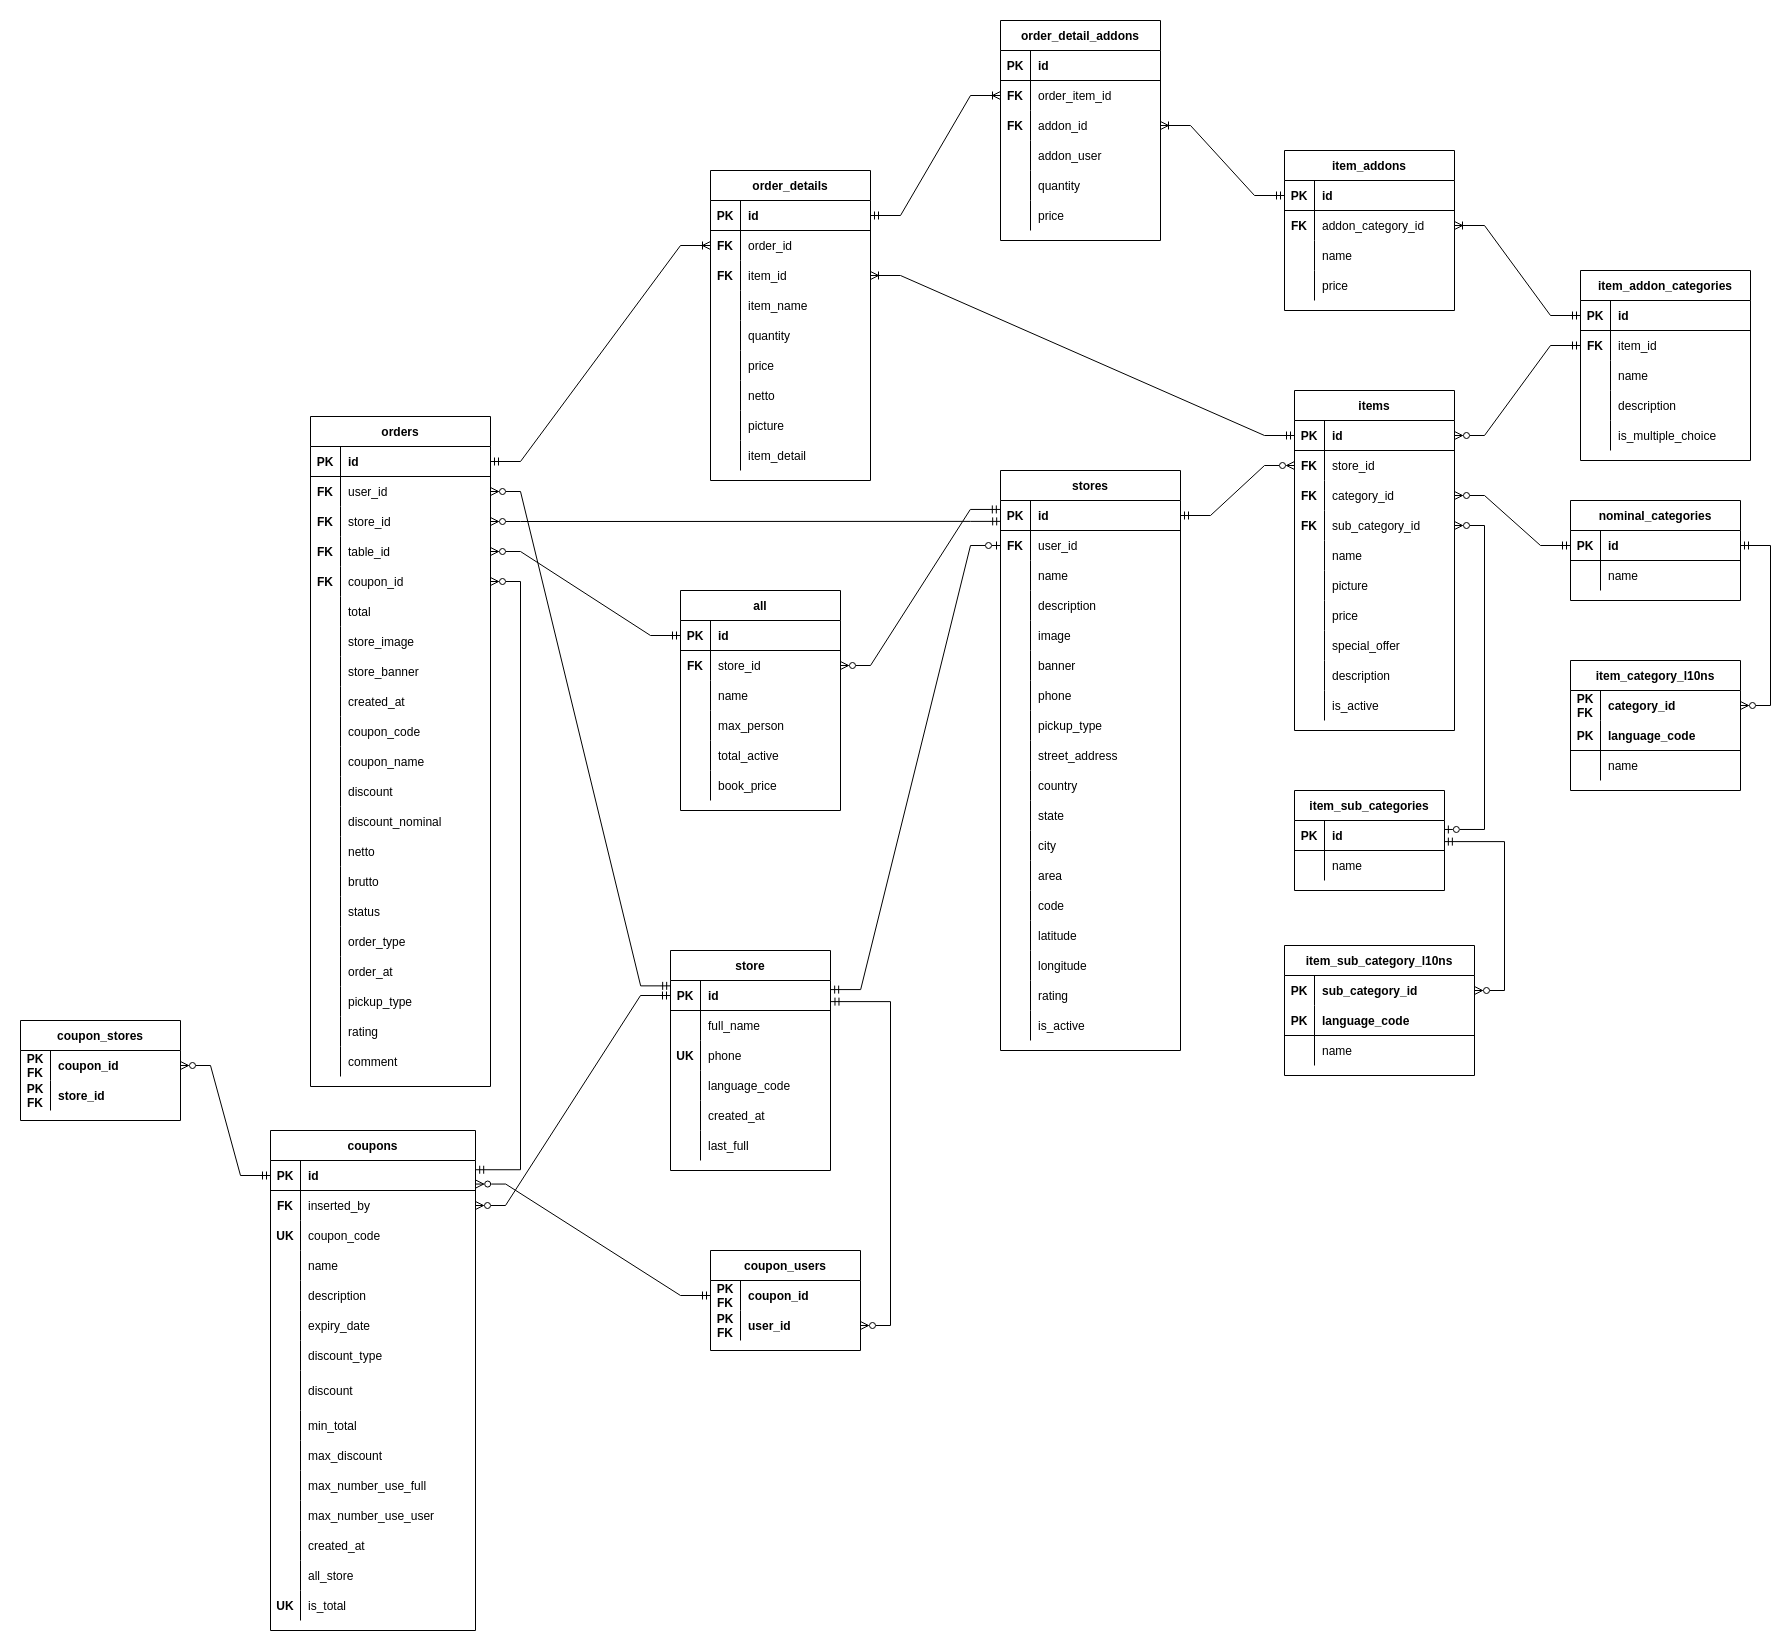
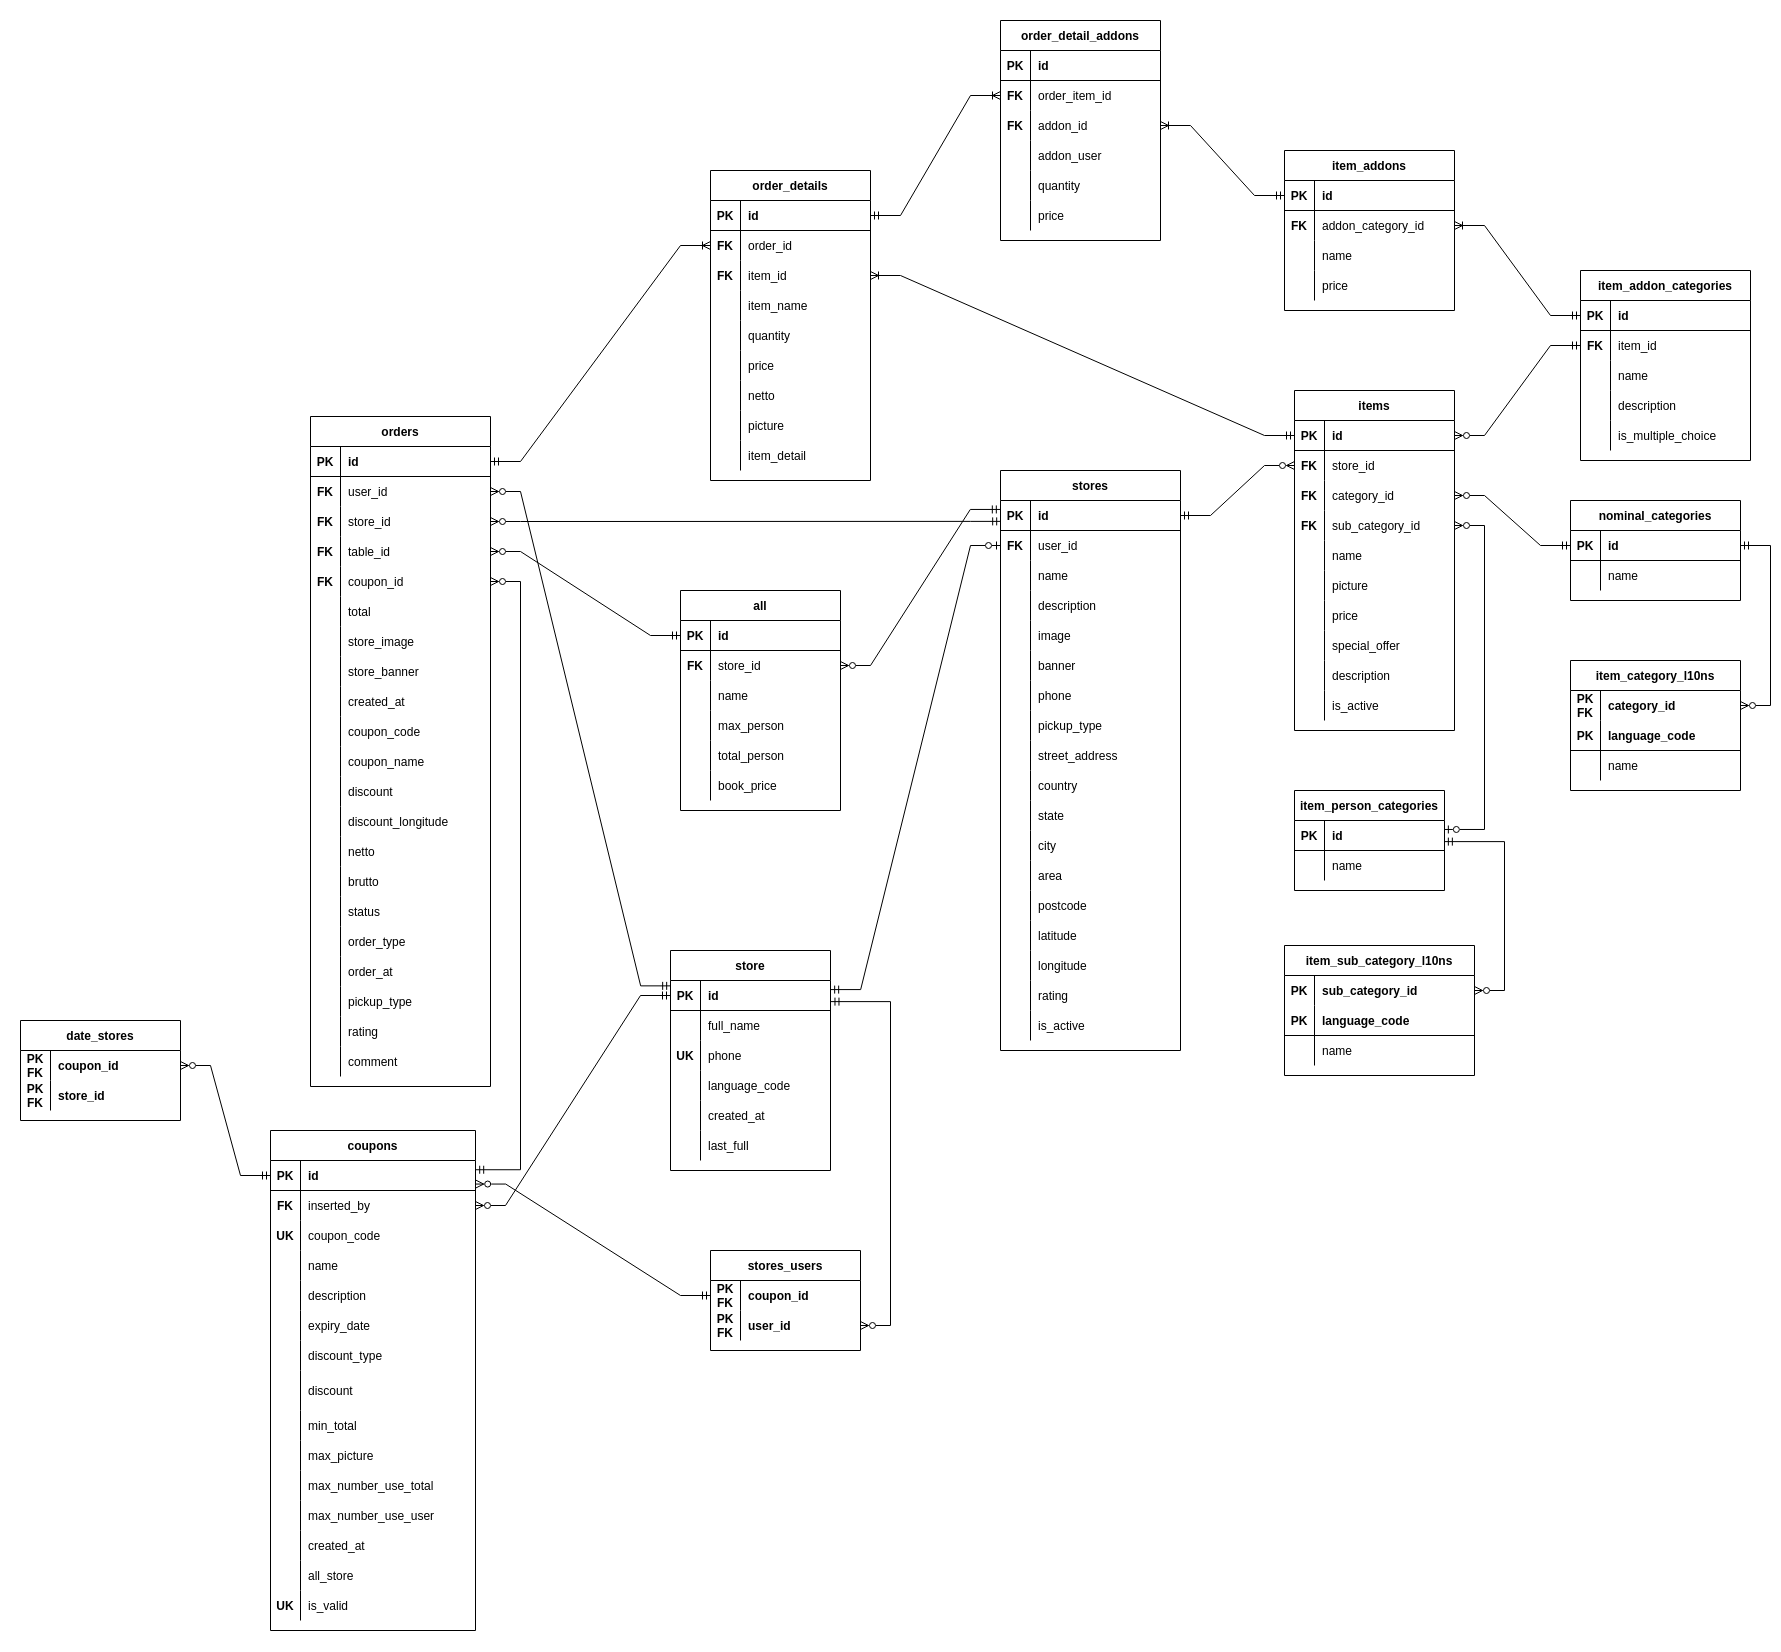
node "total_active": label "total_active" -> "total_person"
node "item_sub_categories": label "item_sub_categories" -> "item_person_categories"
node "discount_nominal": label "discount_nominal" -> "discount_longitude"
node "code": label "code" -> "postcode"
node "coupon_stores": label "coupon_stores" -> "date_stores"
node "coupon_users": label "coupon_users" -> "stores_users"
node "max_discount": label "max_discount" -> "max_picture"
node "max_number_use_full": label "max_number_use_full" -> "max_number_use_total"
node "is_total": label "is_total" -> "is_valid"
